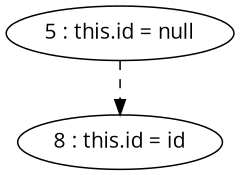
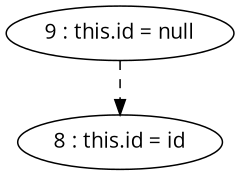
node "5 : this.id = null": label "5 : this.id = null" -> "9 : this.id = null"
